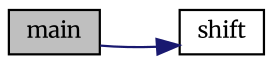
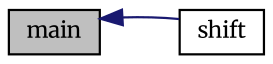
edge "main" -> "shift": reversed
